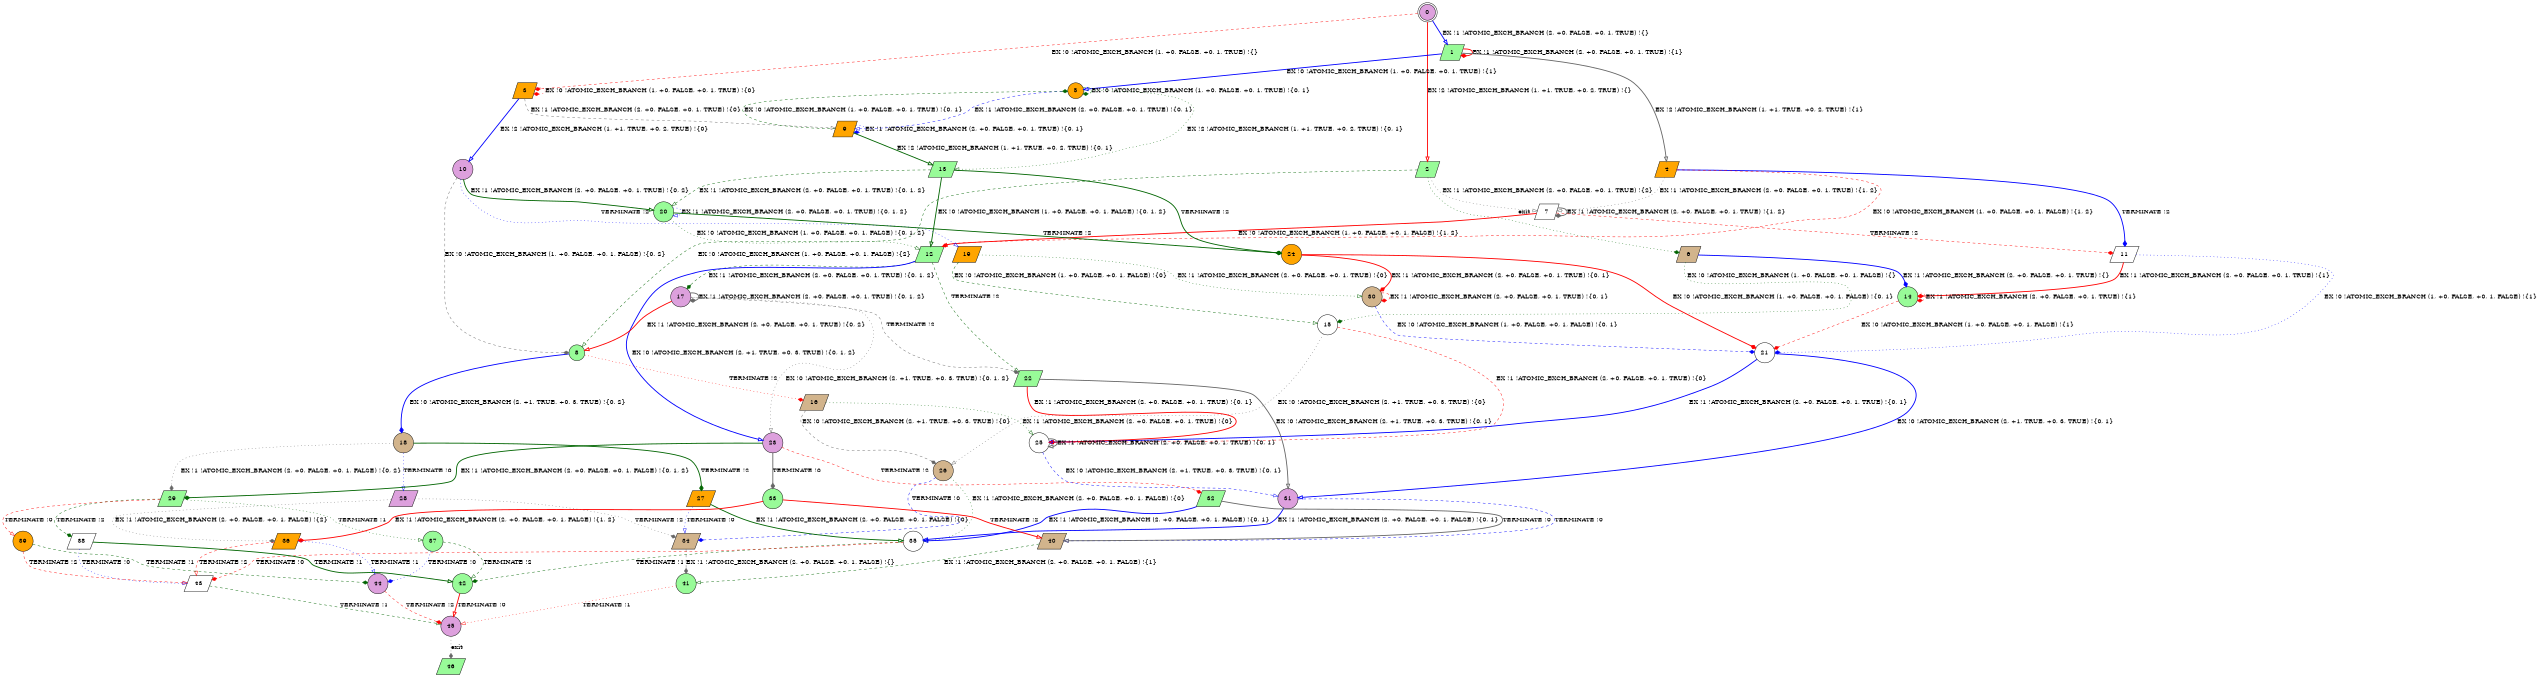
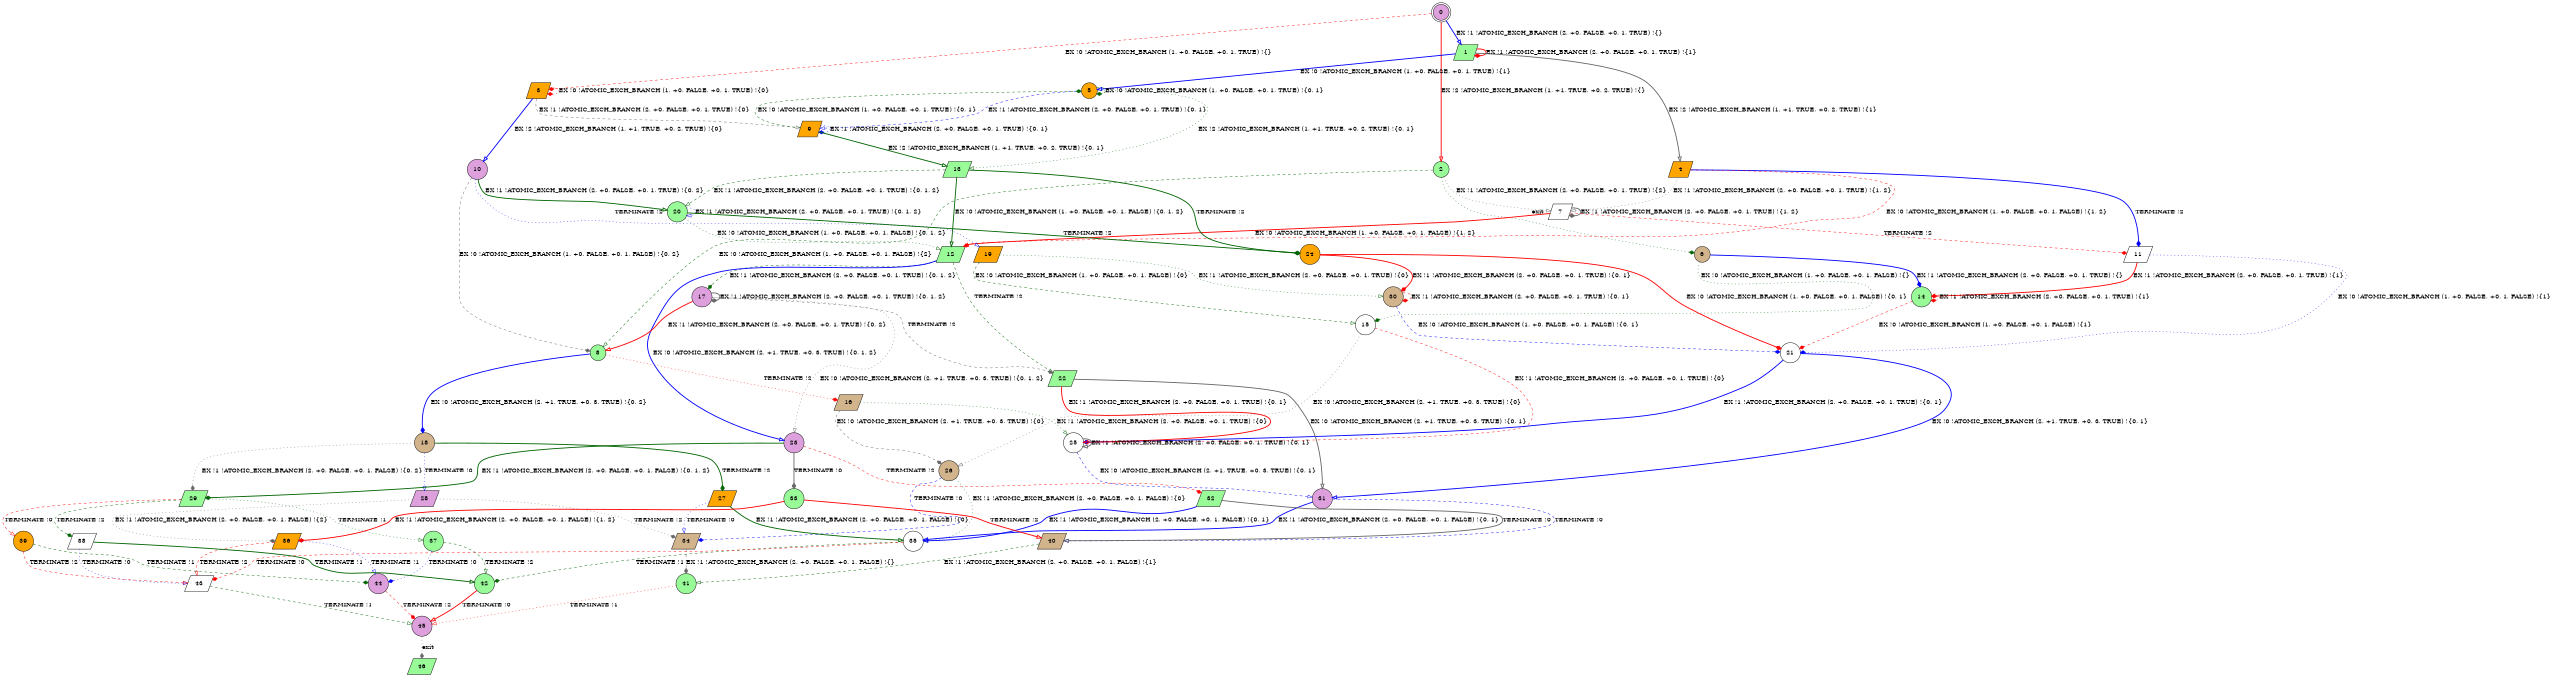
node "2": shape parallelogram -> circle
node "6": shape parallelogram -> circle
